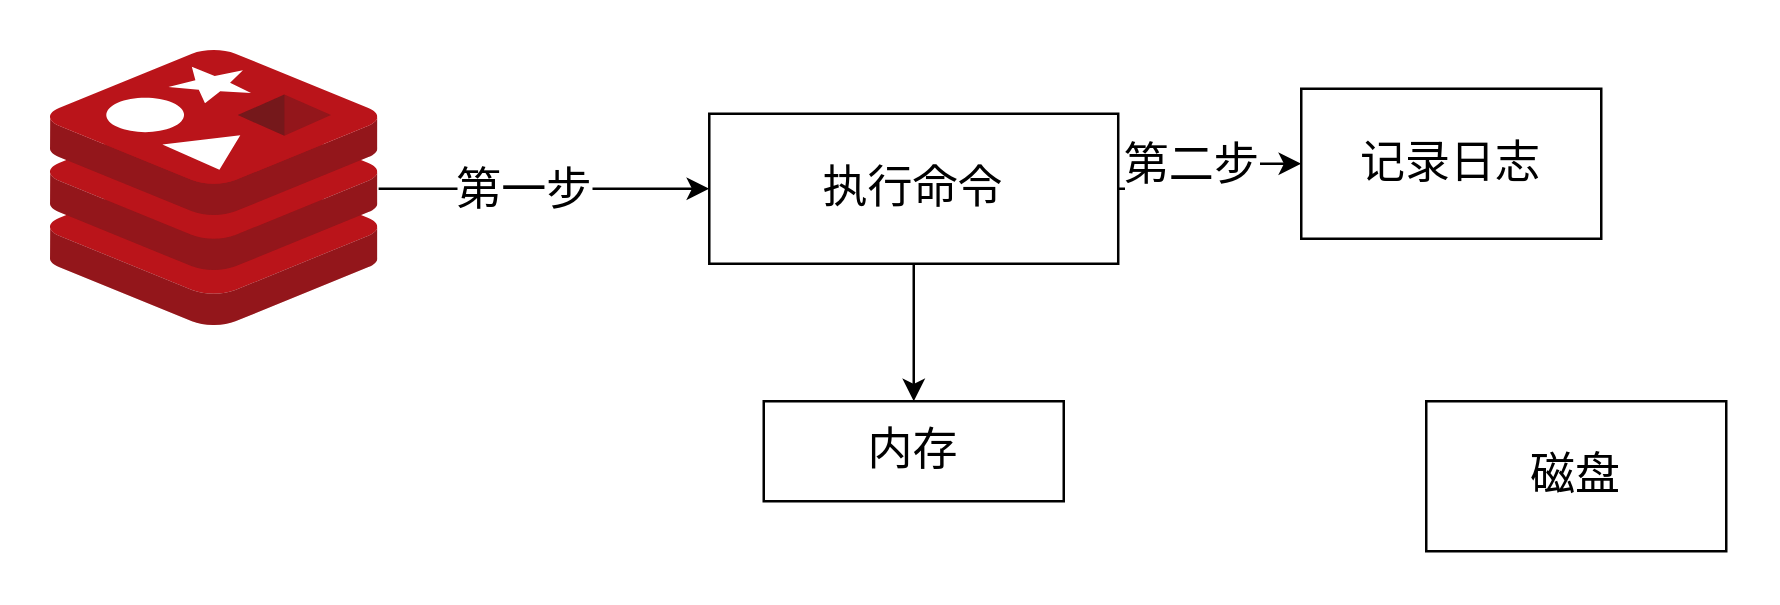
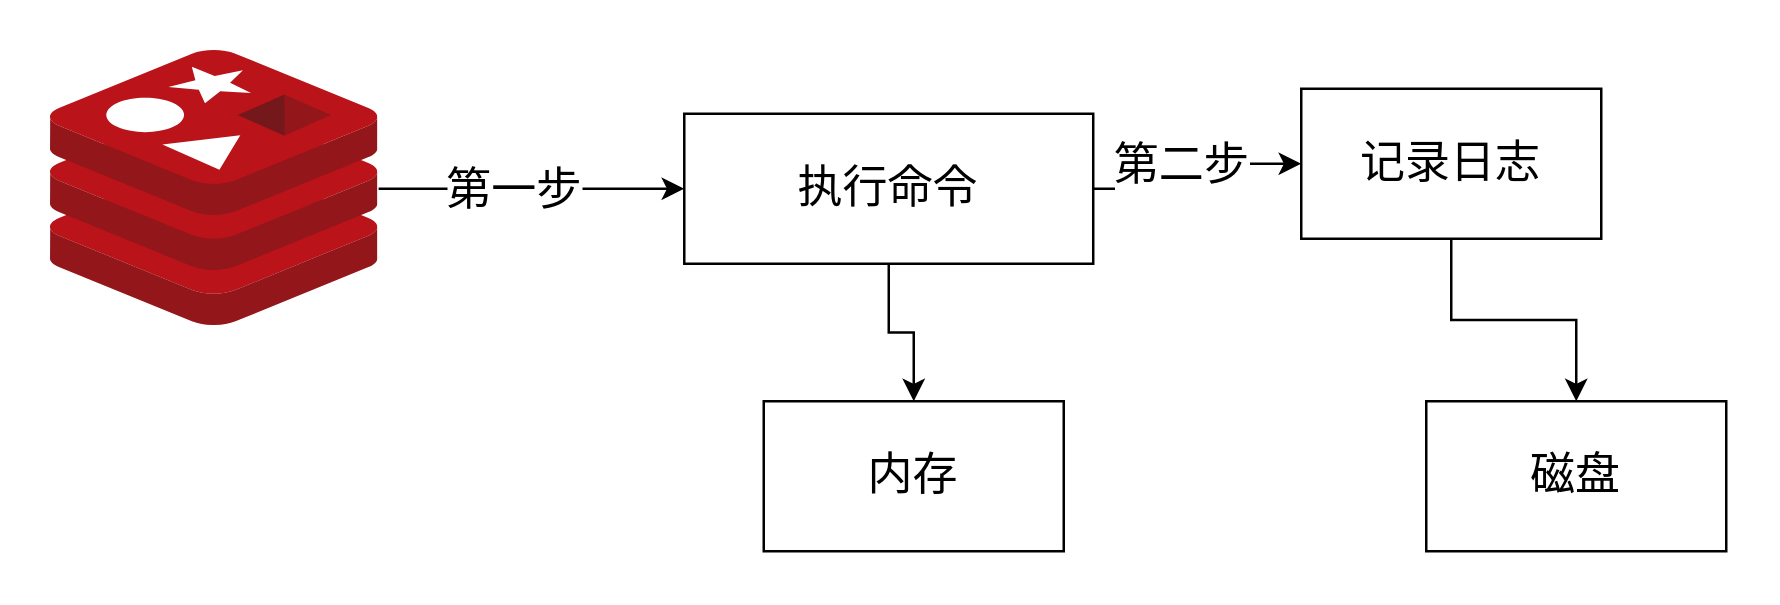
node "执行命令": moved (914, 189) -> (889, 189)
edge "记录日志" -> "磁盘": added
node "内存": size 300x100 -> 300x150
